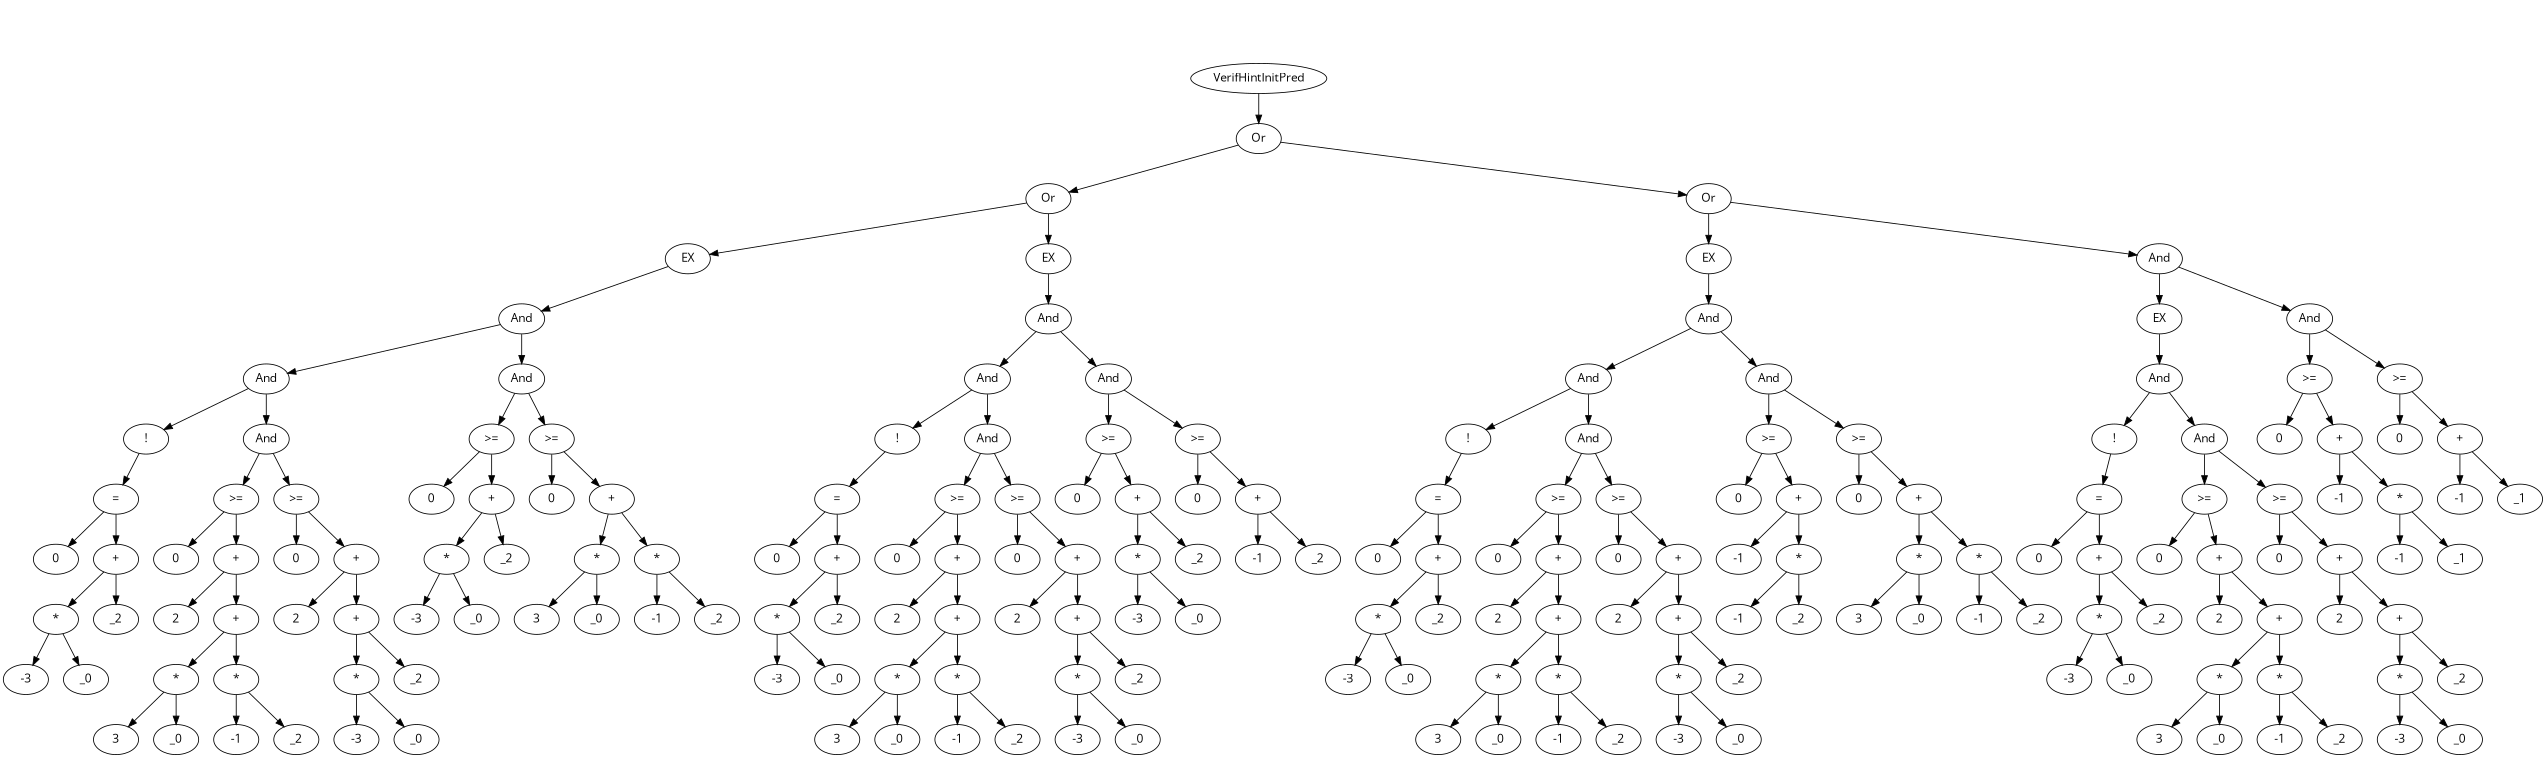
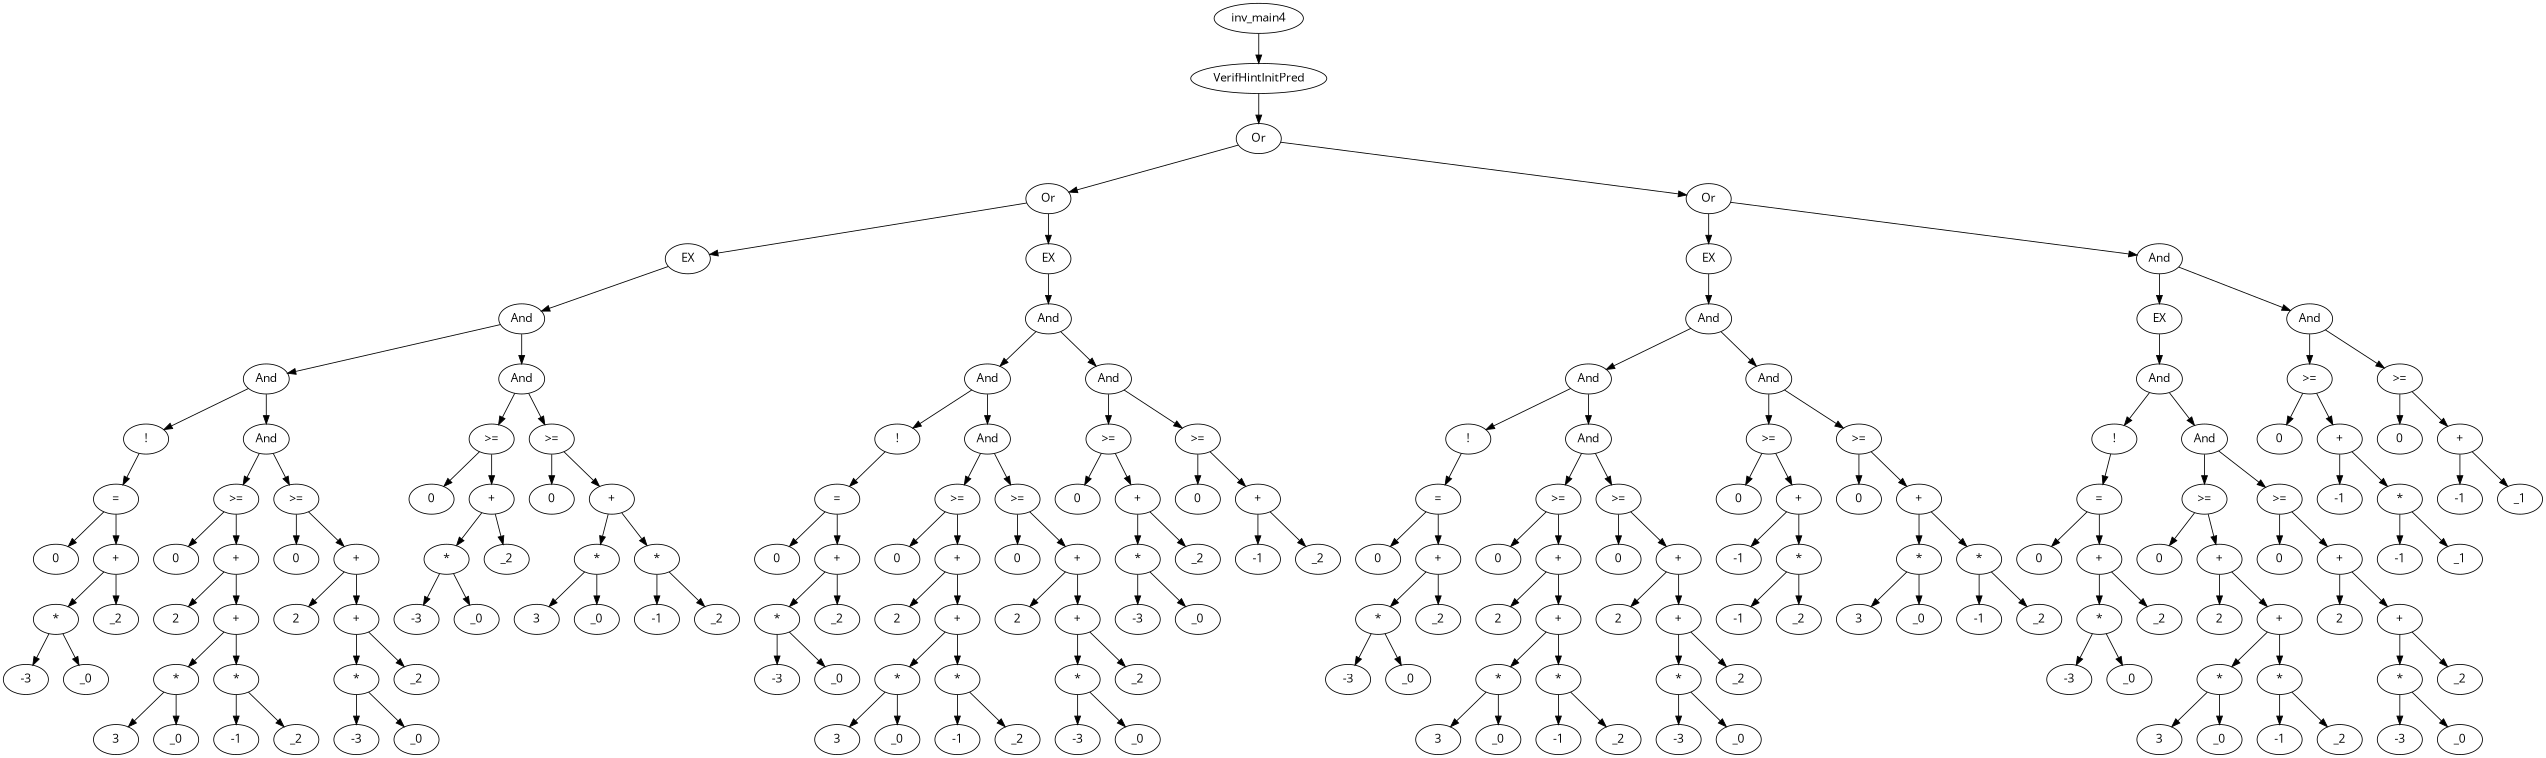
node "inv_main4": added
